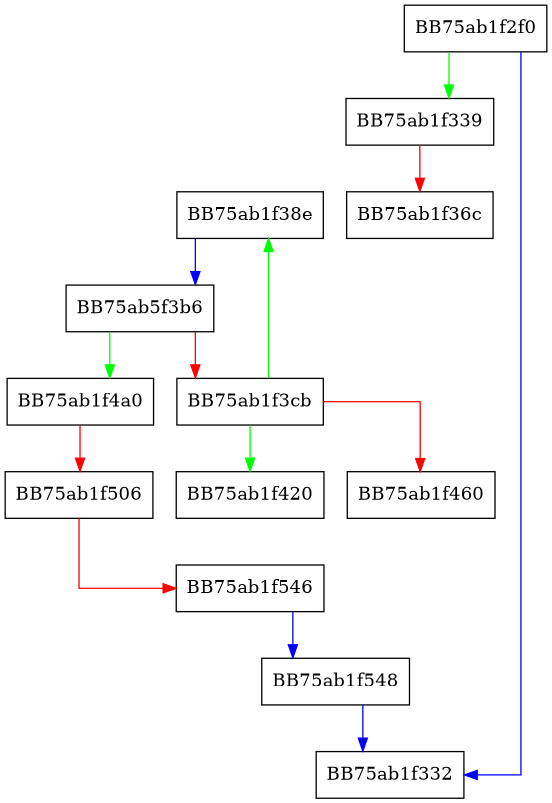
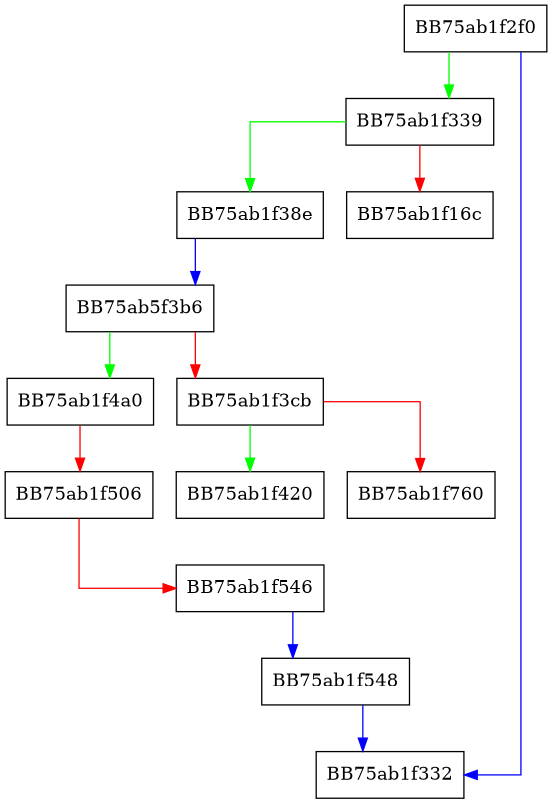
node "BB75ab1f36c": label "BB75ab1f36c" -> "BB75ab1f16c"
edge "BB75ab1f3cb" -> "BB75ab1f38e": now "BB75ab1f339" -> "BB75ab1f38e"
node "BB75ab1f460": label "BB75ab1f460" -> "BB75ab1f760"
